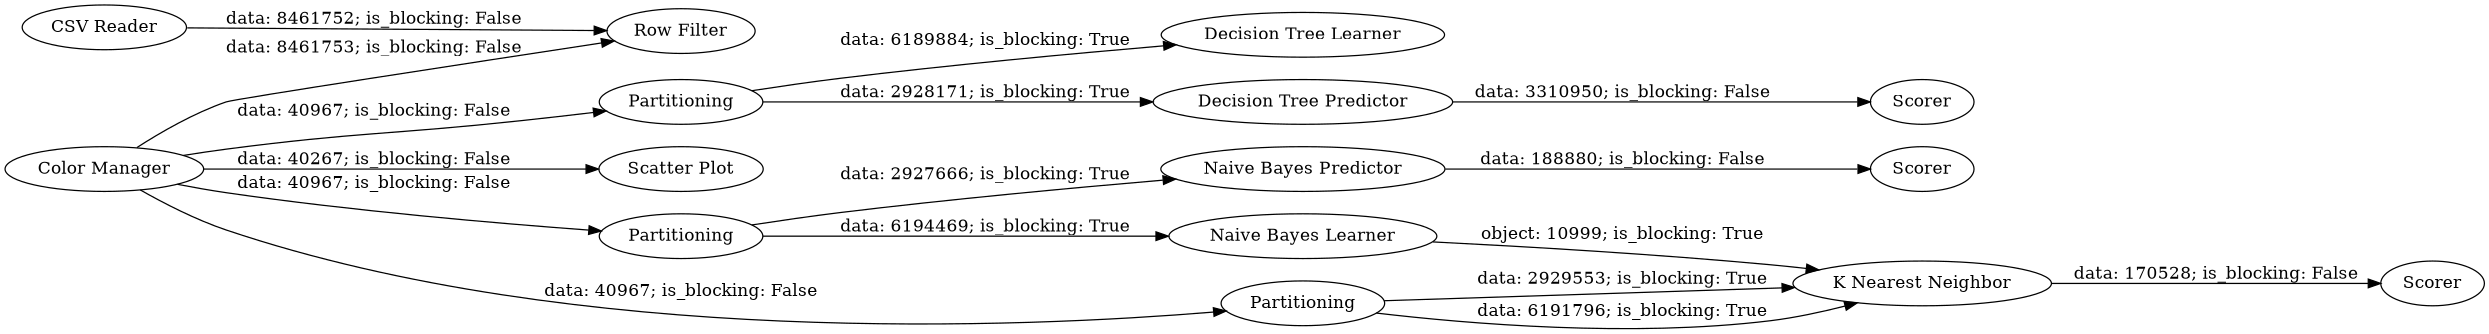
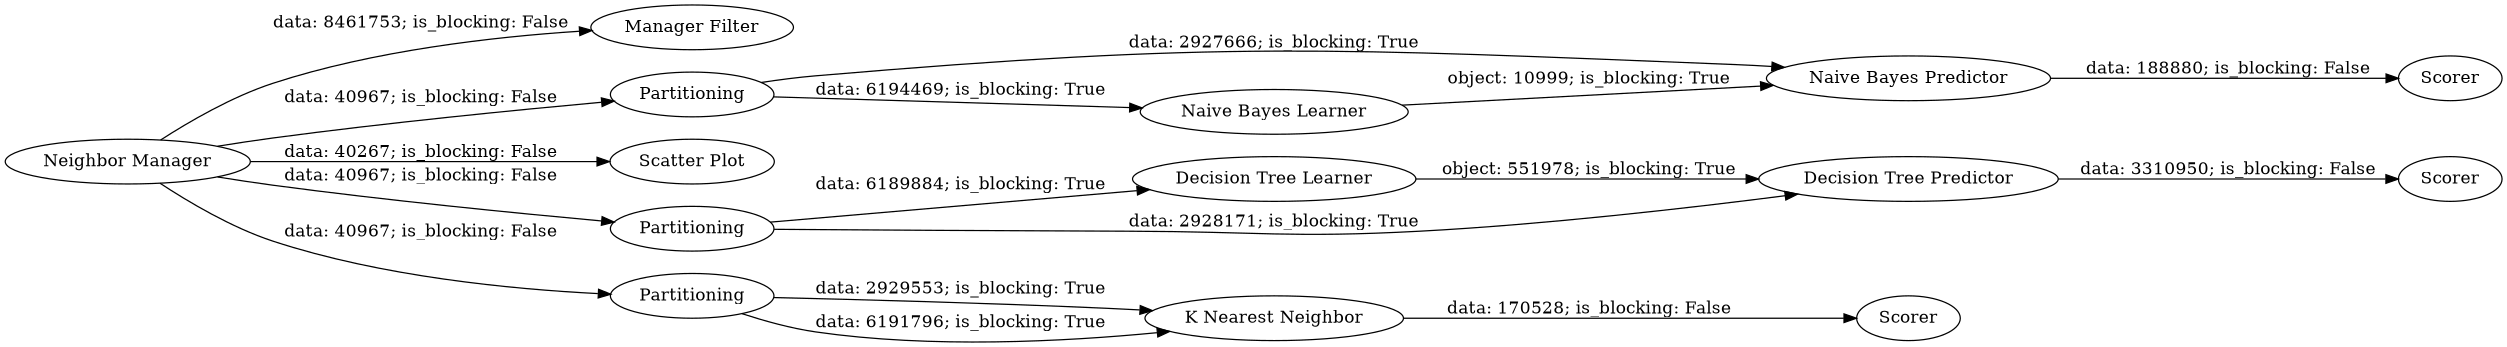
node "CSV Reader": removed
node "Row Filter": label "Row Filter" -> "Manager Filter"
node "Color Manager": label "Color Manager" -> "Neighbor Manager"
edge "Decision Tree Learner" -> "Decision Tree Predictor": added, label "object: 551978; is_blocking: True"
edge "Naive Bayes Learner" -> "K Nearest Neighbor": now "Naive Bayes Learner" -> "Naive Bayes Predictor"
